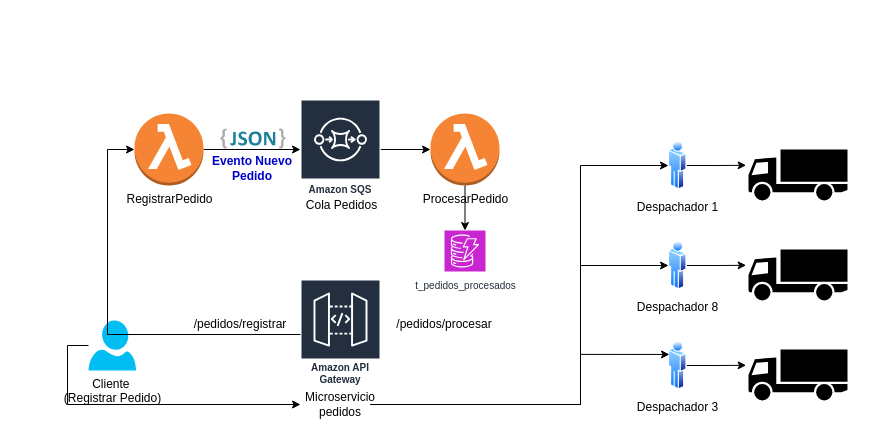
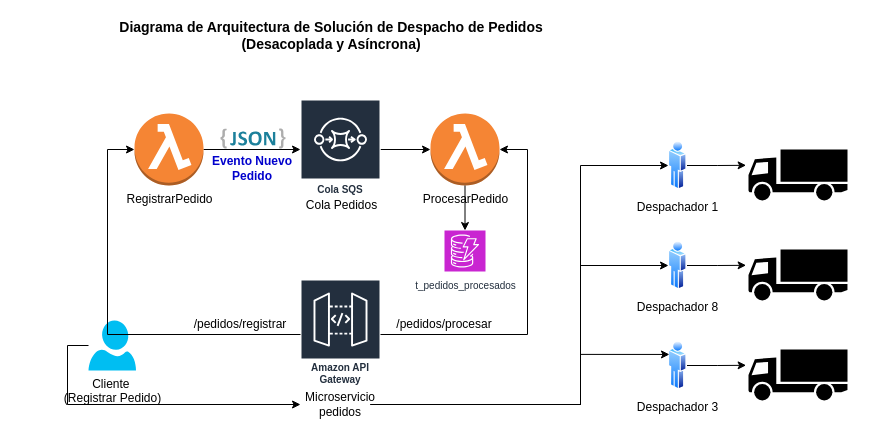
node "Diagrama de Arquitectura de Solución de Despacho de Pedidos (Desacoplada y Asíncrona)": added
node "Amazon SQS": label "Amazon SQS" -> "Cola SQS"
edge "Amazon API Gateway" -> "ProcesarPedido": added
